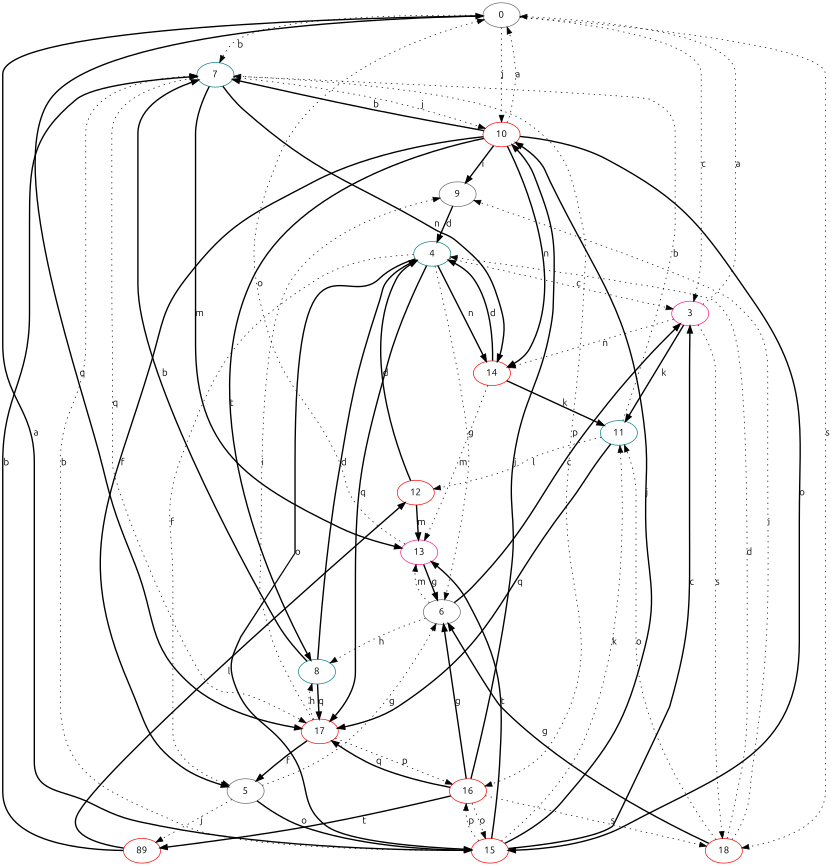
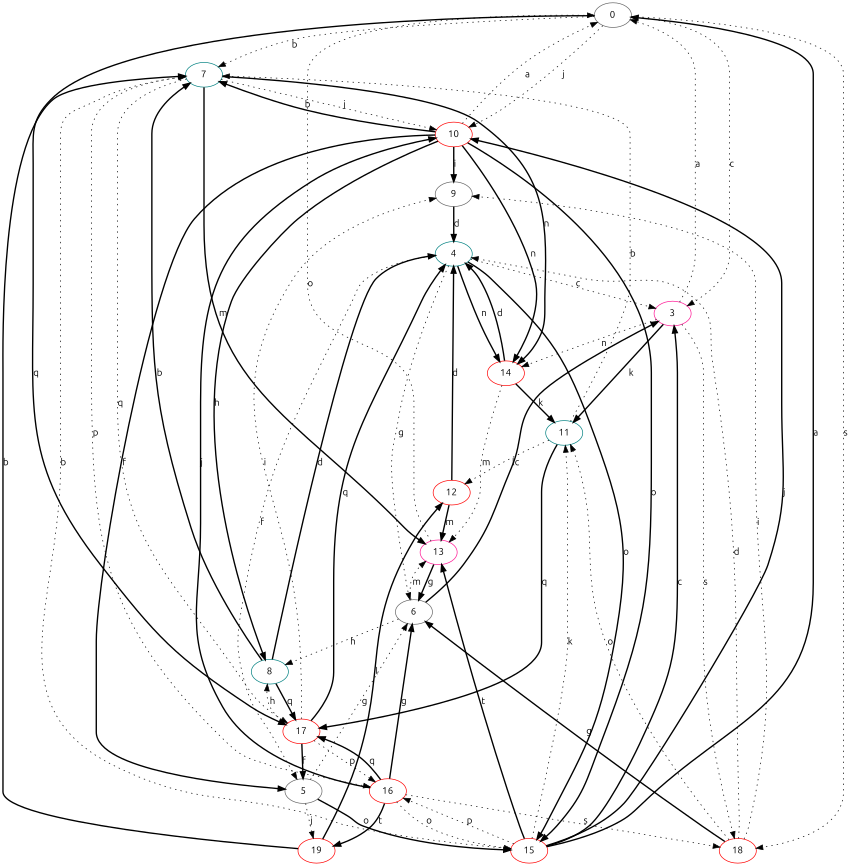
edge "10" -> "8": label "t" -> "h"
edge "4" -> "17": reversed
node "89": label "89" -> "19"
